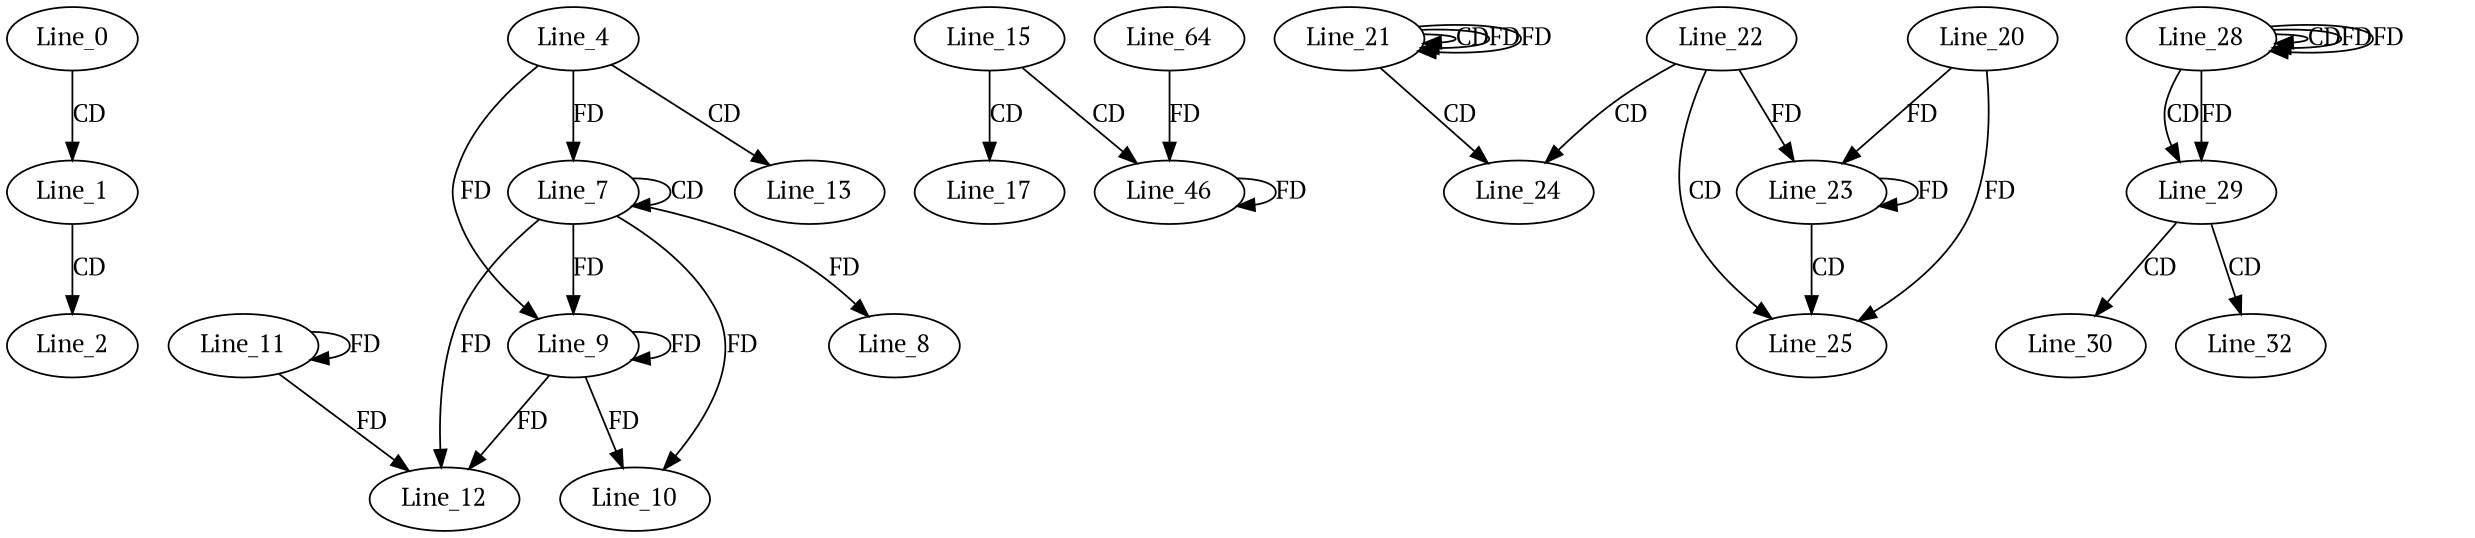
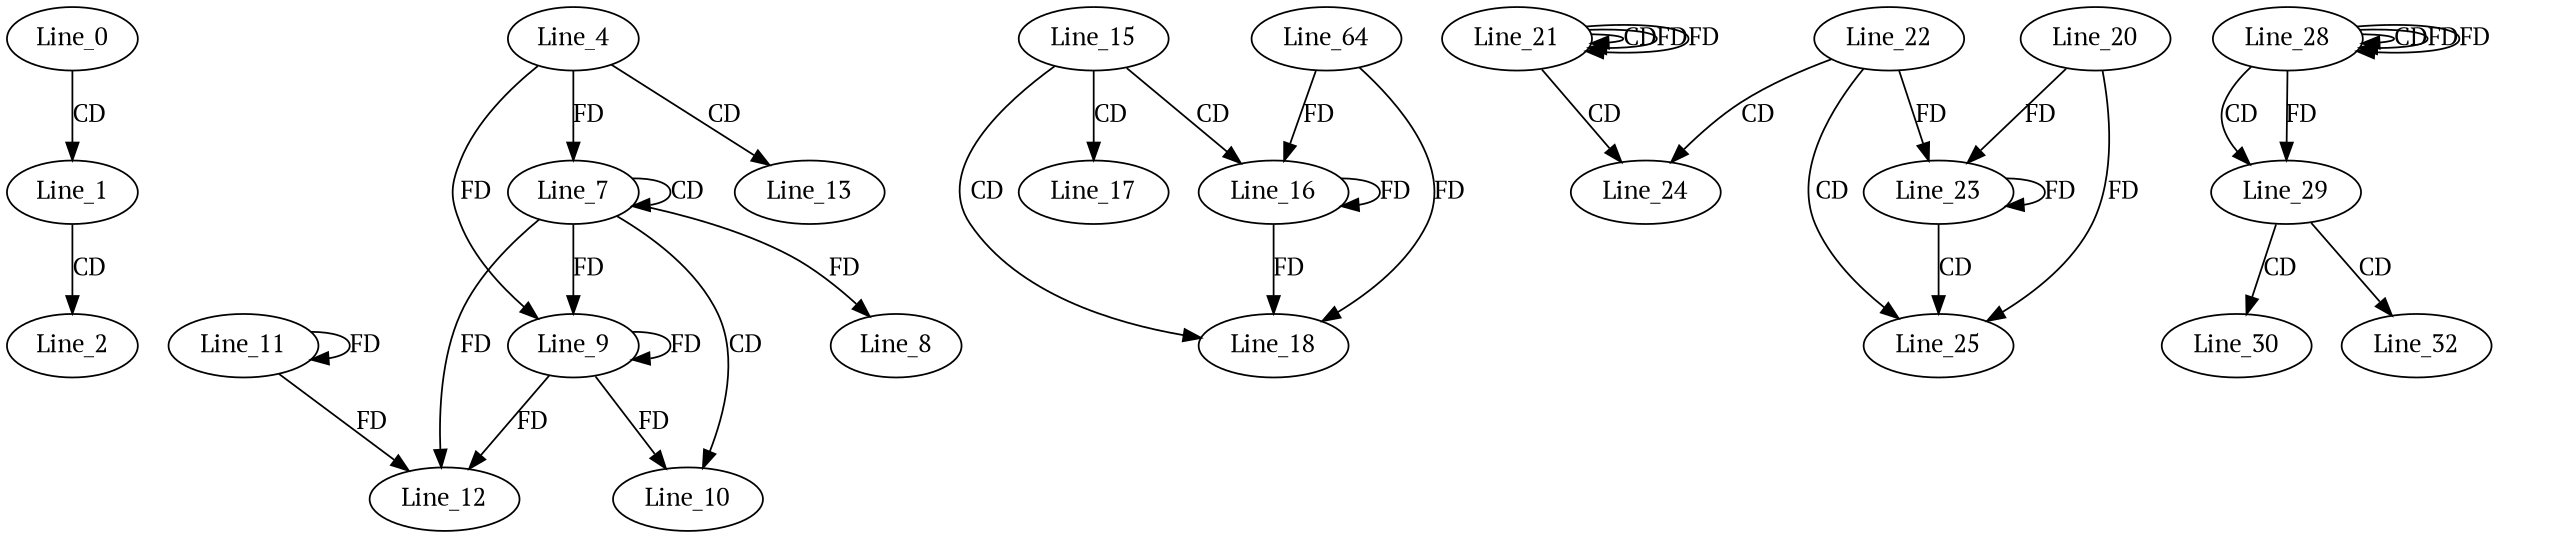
node "Line_46": label "Line_46" -> "Line_16"
edge "Line_7" -> "Line_10": label "FD" -> "CD"
node "Line_18": added
